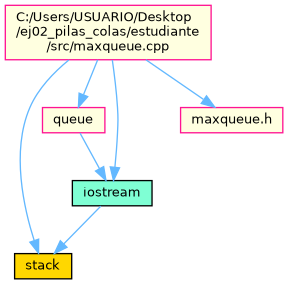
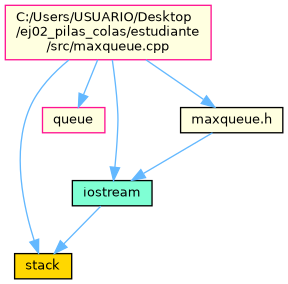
node "maxqueue.h": color deeppink -> black
edge "queue" -> "iostream": now "maxqueue.h" -> "iostream"
